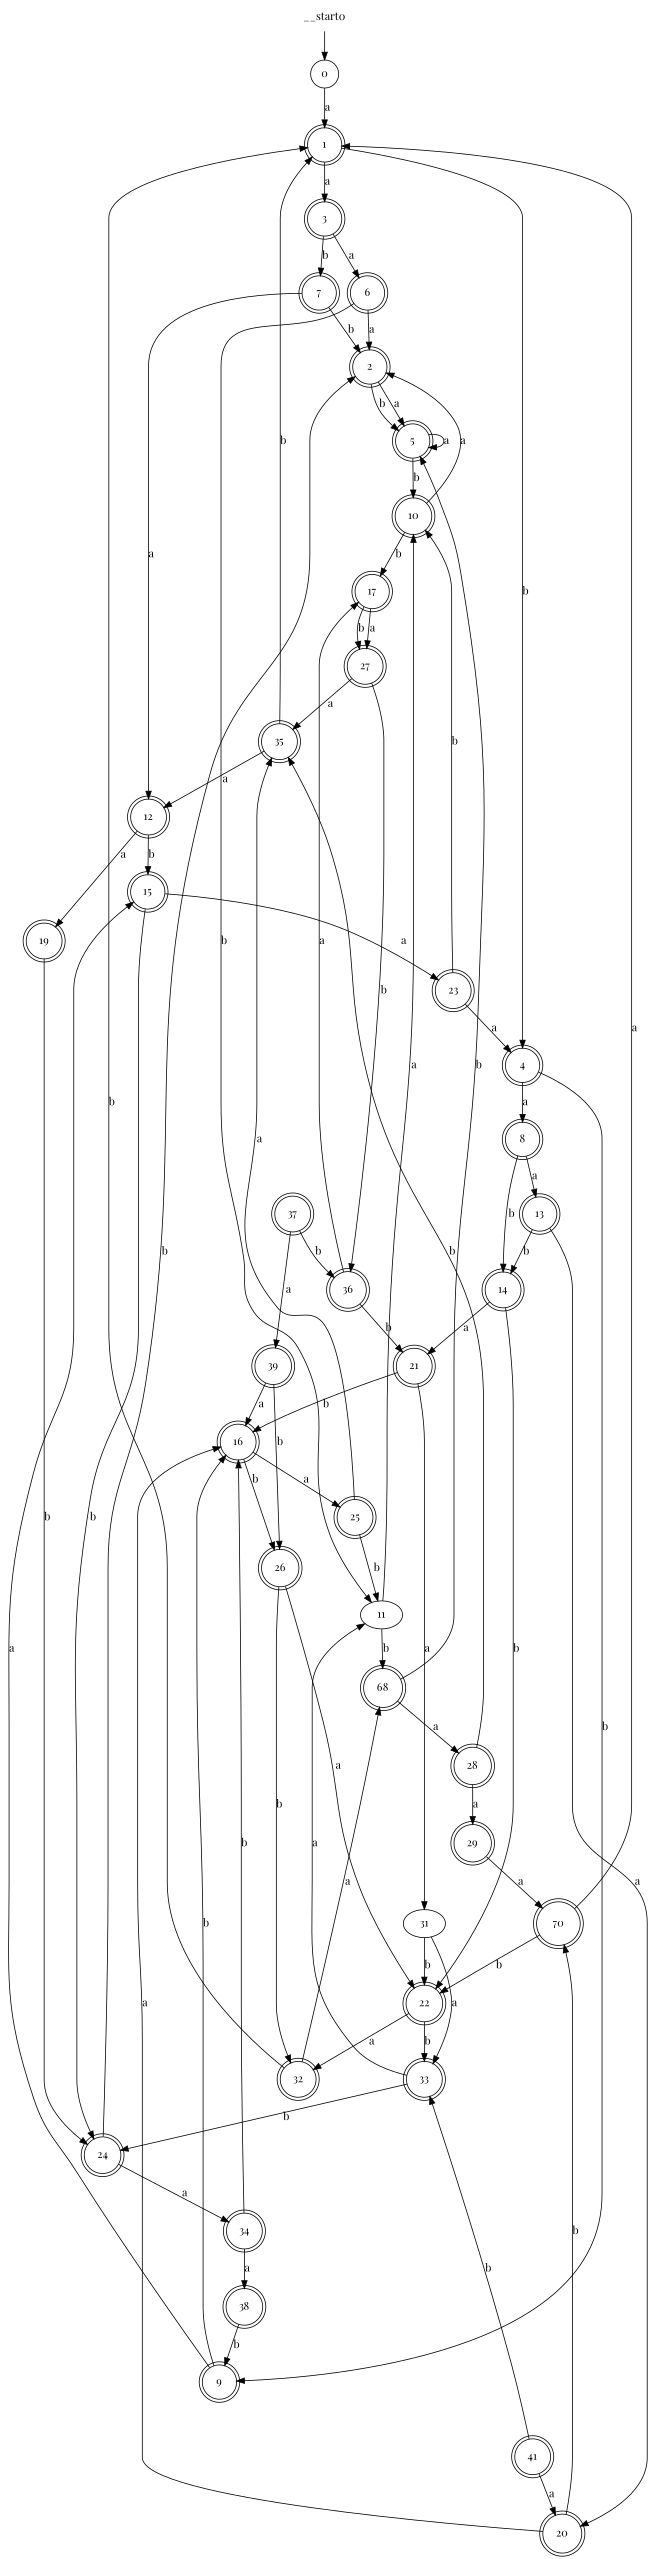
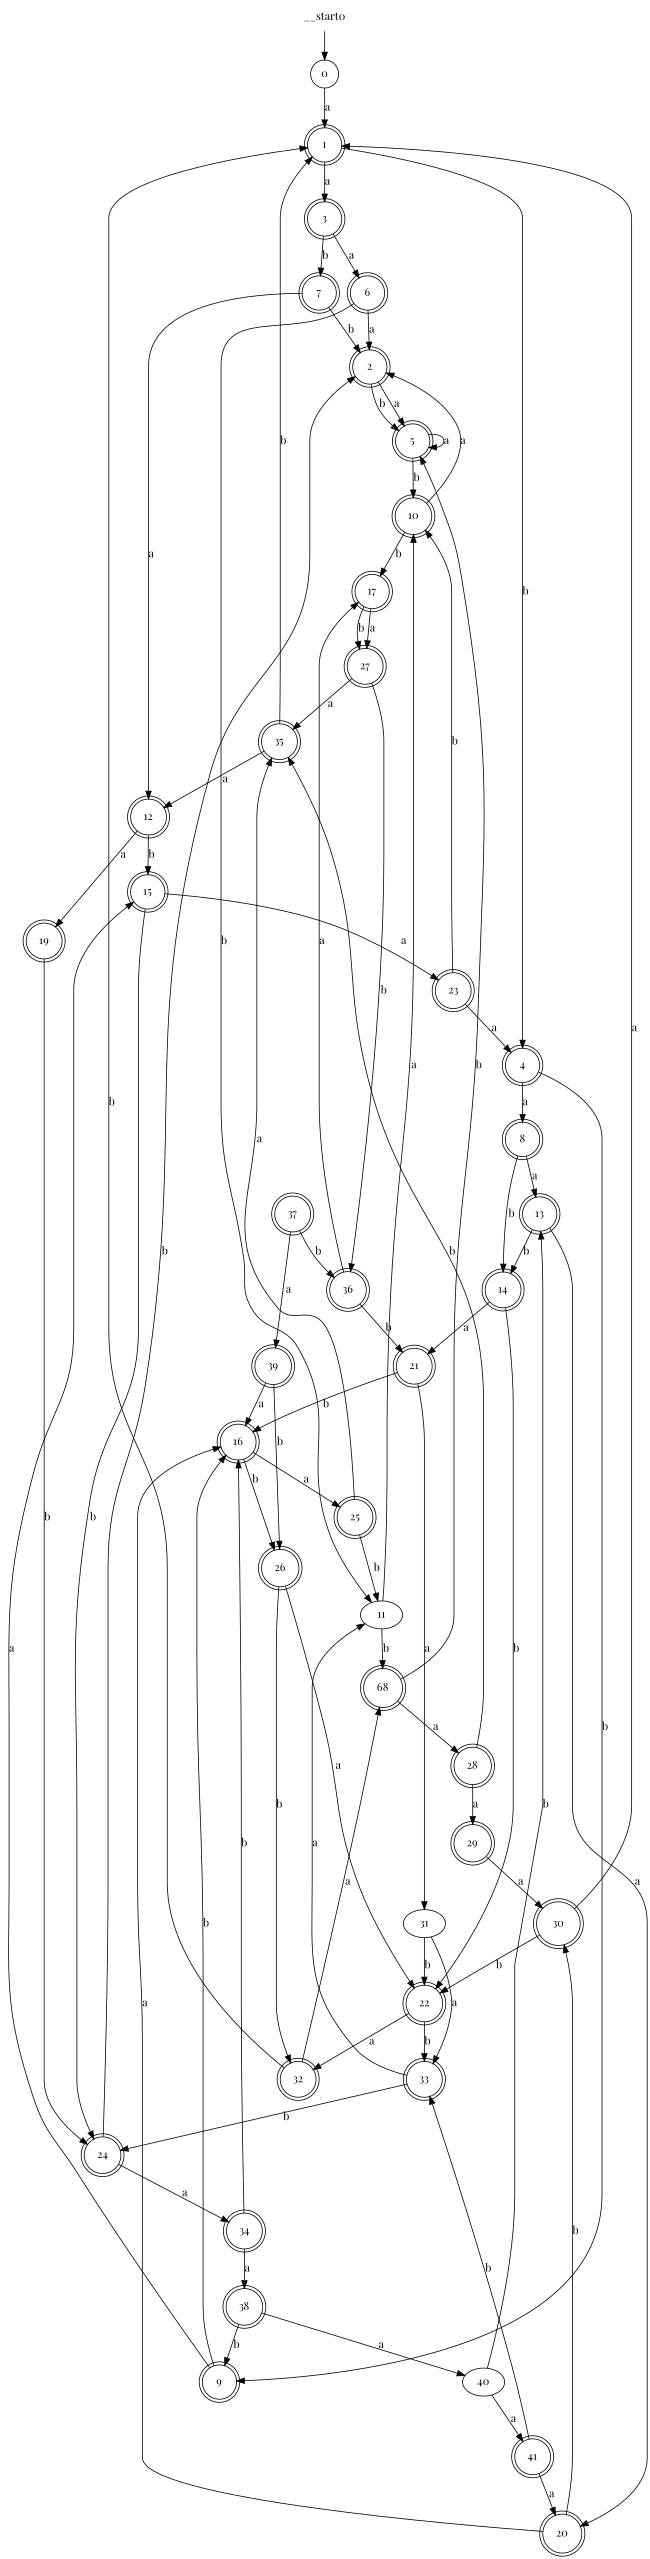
node "70": label "70" -> "30"
node "40": added
